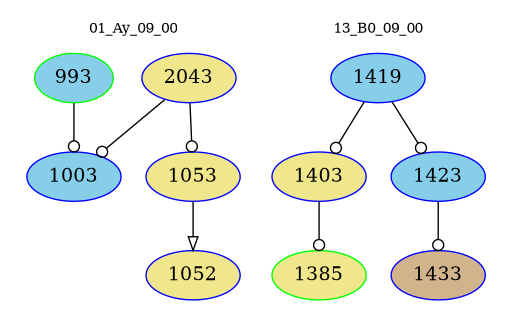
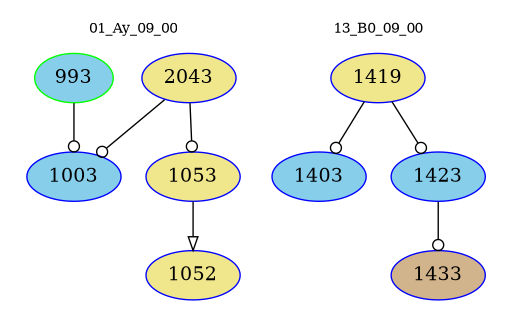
node "1419": fillcolor skyblue -> khaki
node "1403": fillcolor khaki -> skyblue
node "1385": removed
